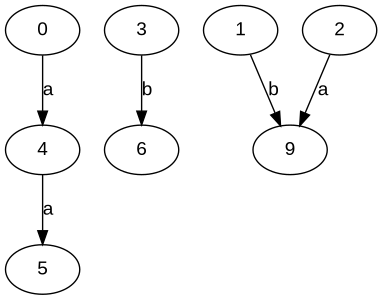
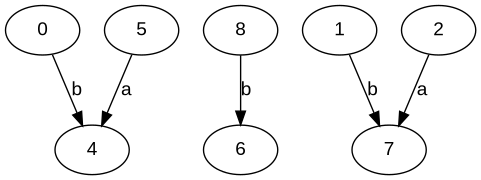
node "3": label "3" -> "8"
edge "0" -> "4": label "a" -> "b"
node "9": label "9" -> "7"
edge "4" -> "5": reversed
